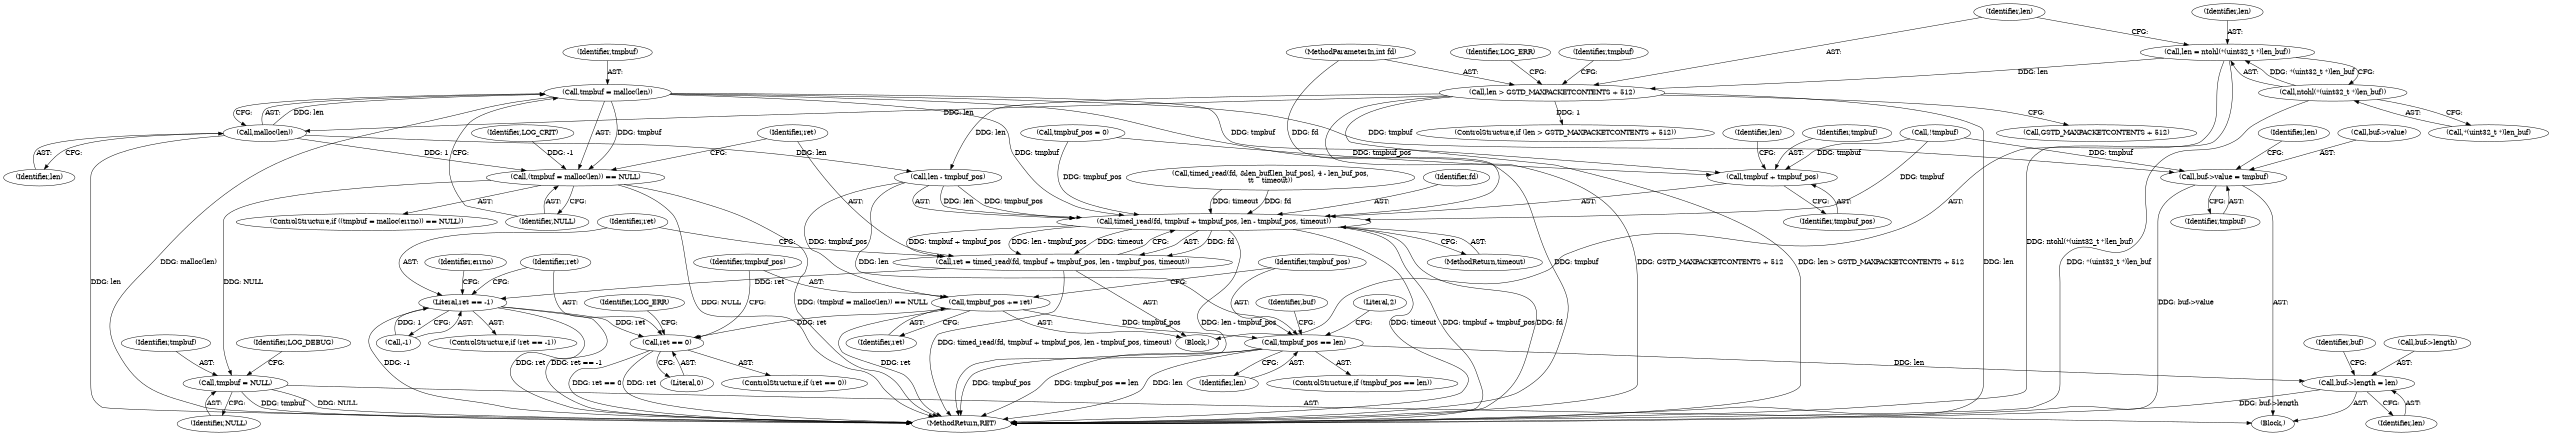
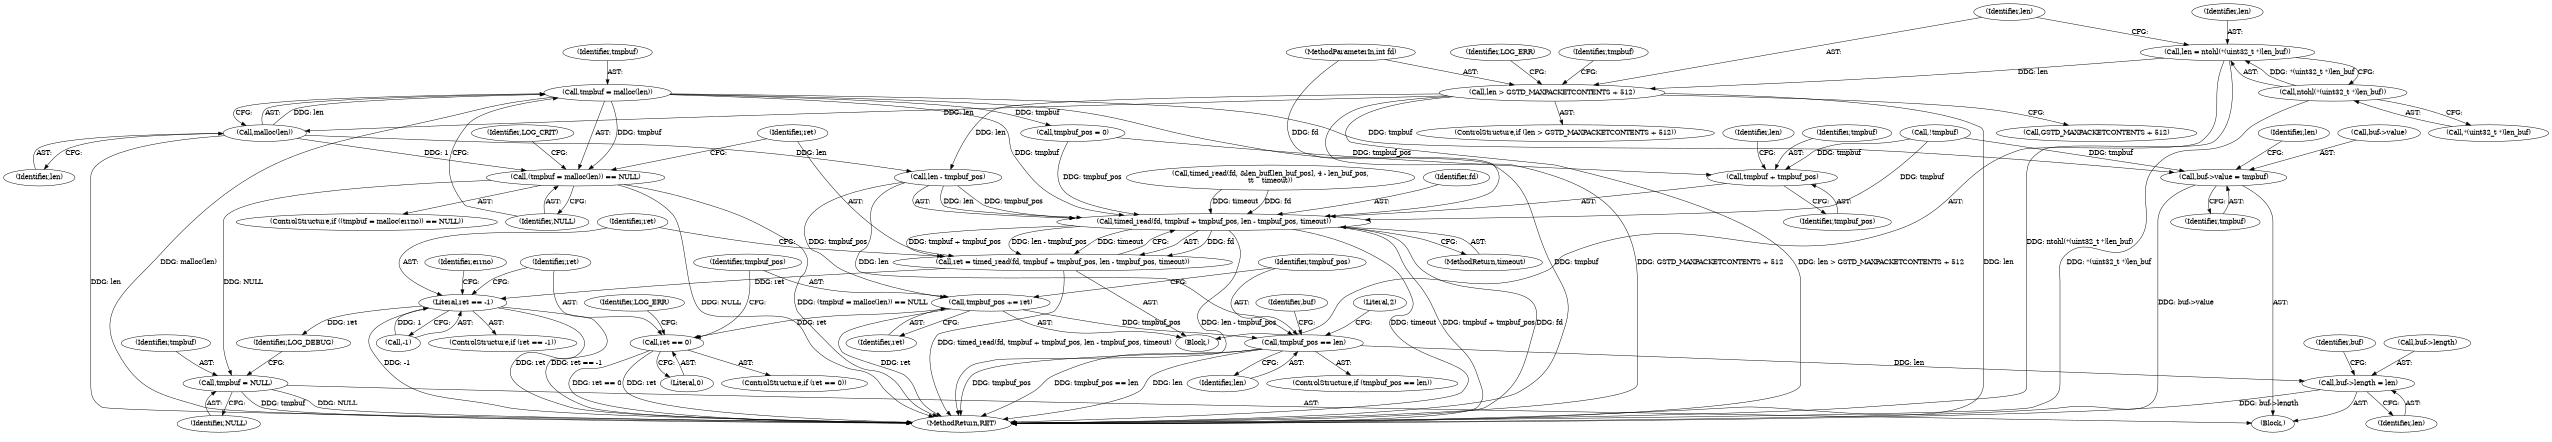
edge "(Call,len > GSTD_MAXPACKETCONTENTS + 512)" -> "(ControlStructure,if (len > GSTD_MAXPACKETCONTENTS + 512))": label "DDG: 1" -> "AST: "
edge "(Call,tmpbuf = malloc(len))" -> "(Call,tmpbuf + tmpbuf_pos)": now "(Call,tmpbuf = malloc(len))" -> "(Call,tmpbuf_pos = 0)"
edge "(Identifier,LOG_CRIT)" -> "(Call,(tmpbuf = malloc(len)) == NULL)": label "DDG: -1" -> "CFG: "
edge "(Literal,ret == -1)" -> "(Call,ret == 0)": now "(Literal,ret == -1)" -> "(Identifier,LOG_DEBUG)"
